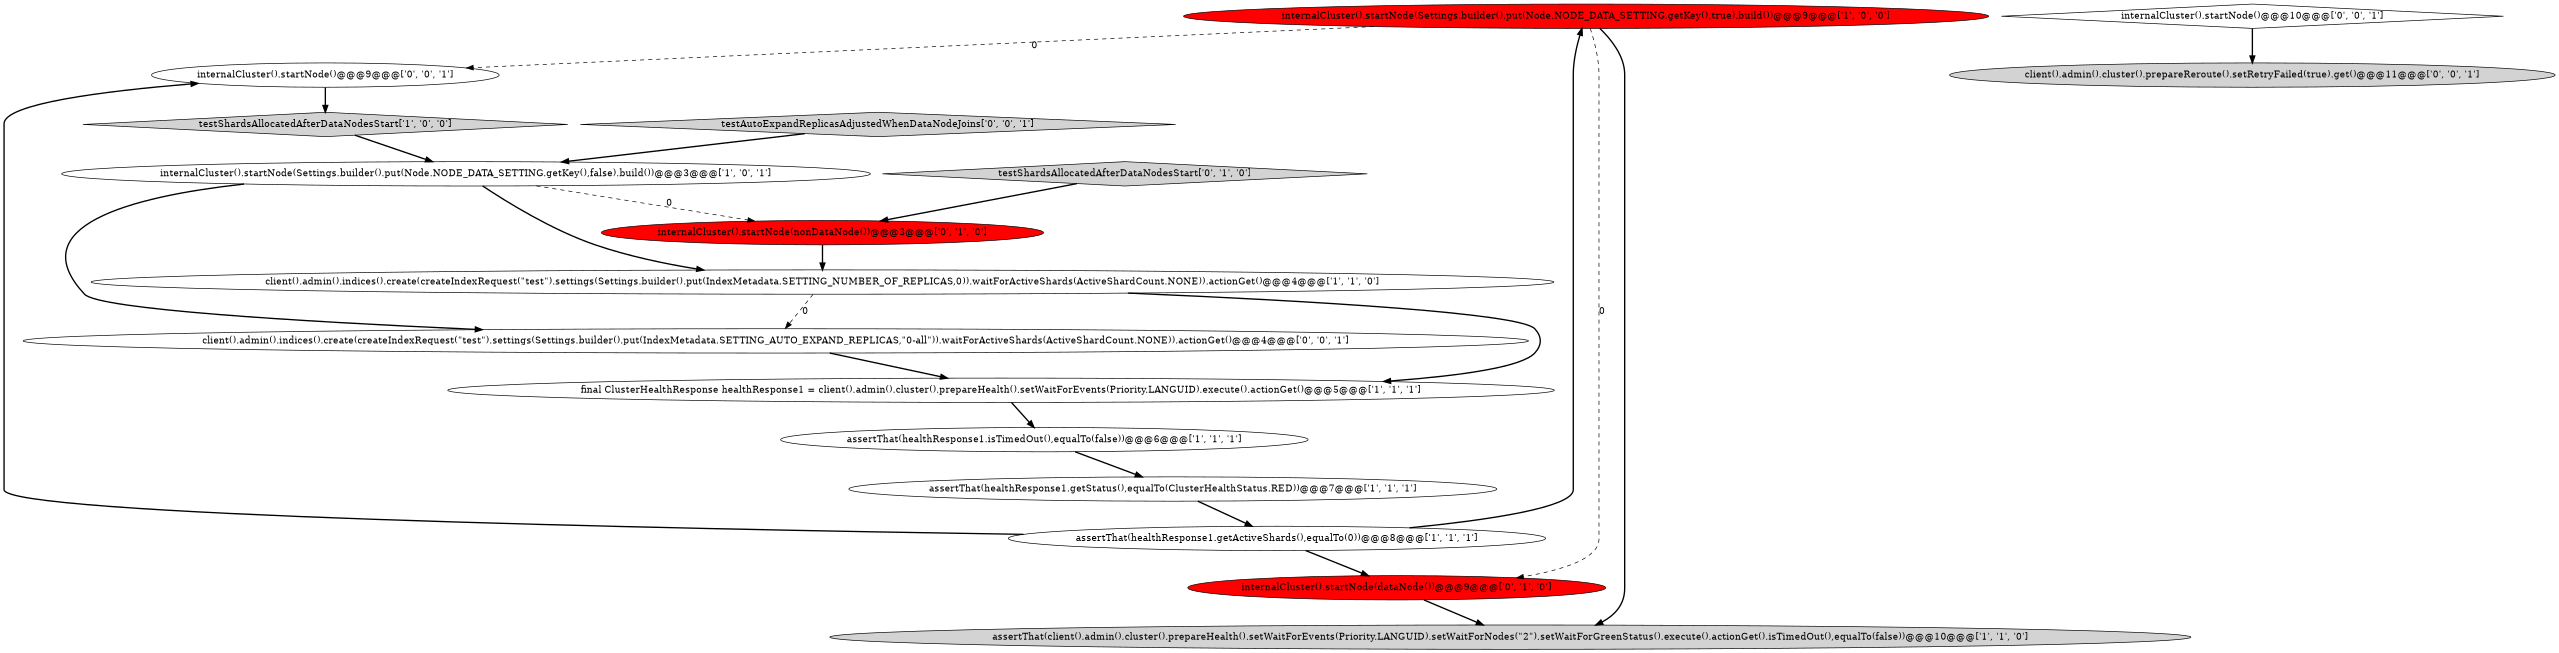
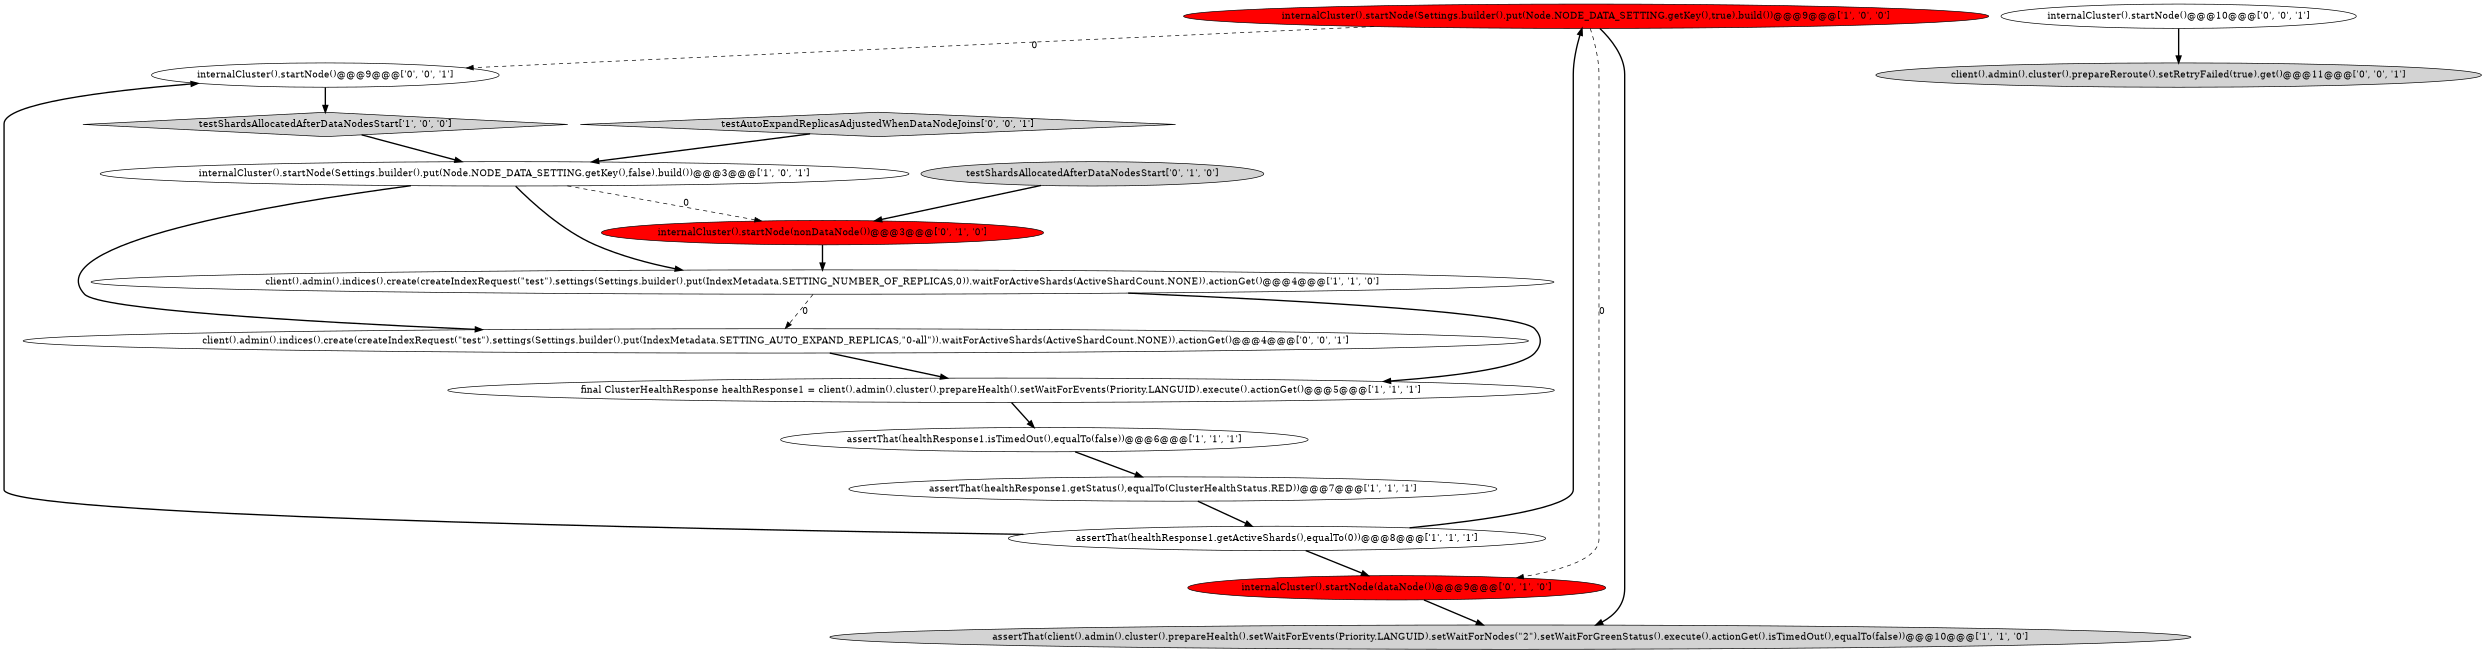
node "internalCluster().startNode()@@@10@@@['0', '0', '1']": shape diamond -> ellipse
node "testShardsAllocatedAfterDataNodesStart['0', '1', '0']": shape diamond -> ellipse
